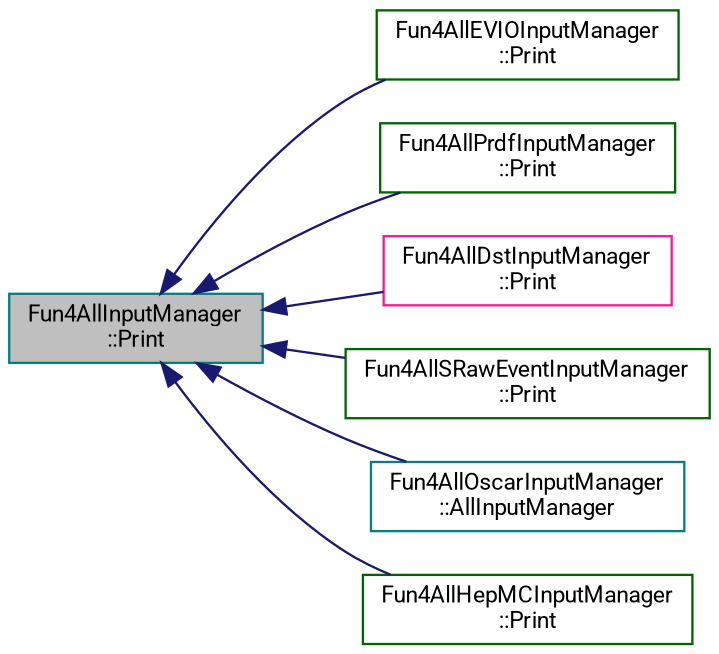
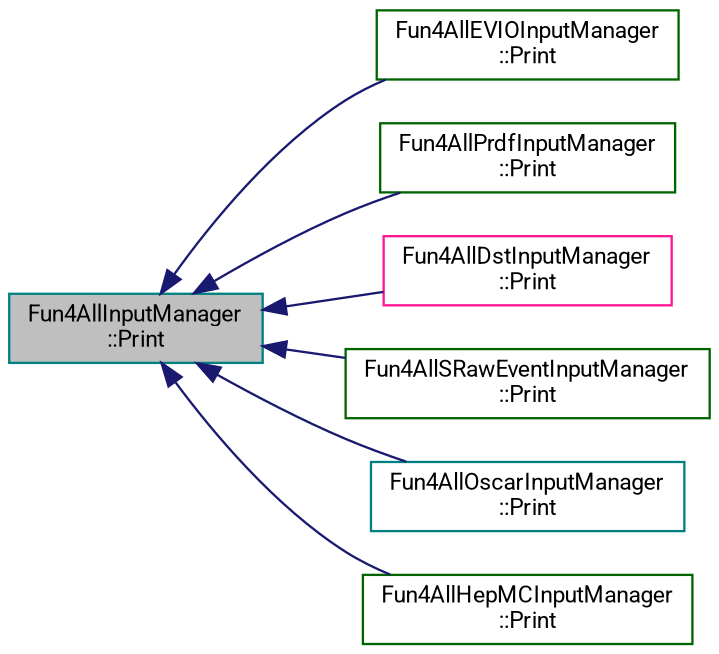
node "Fun4AllOscarInputManager ::AllInputManager": label "Fun4AllOscarInputManager ::AllInputManager" -> "Fun4AllOscarInputManager ::Print"
